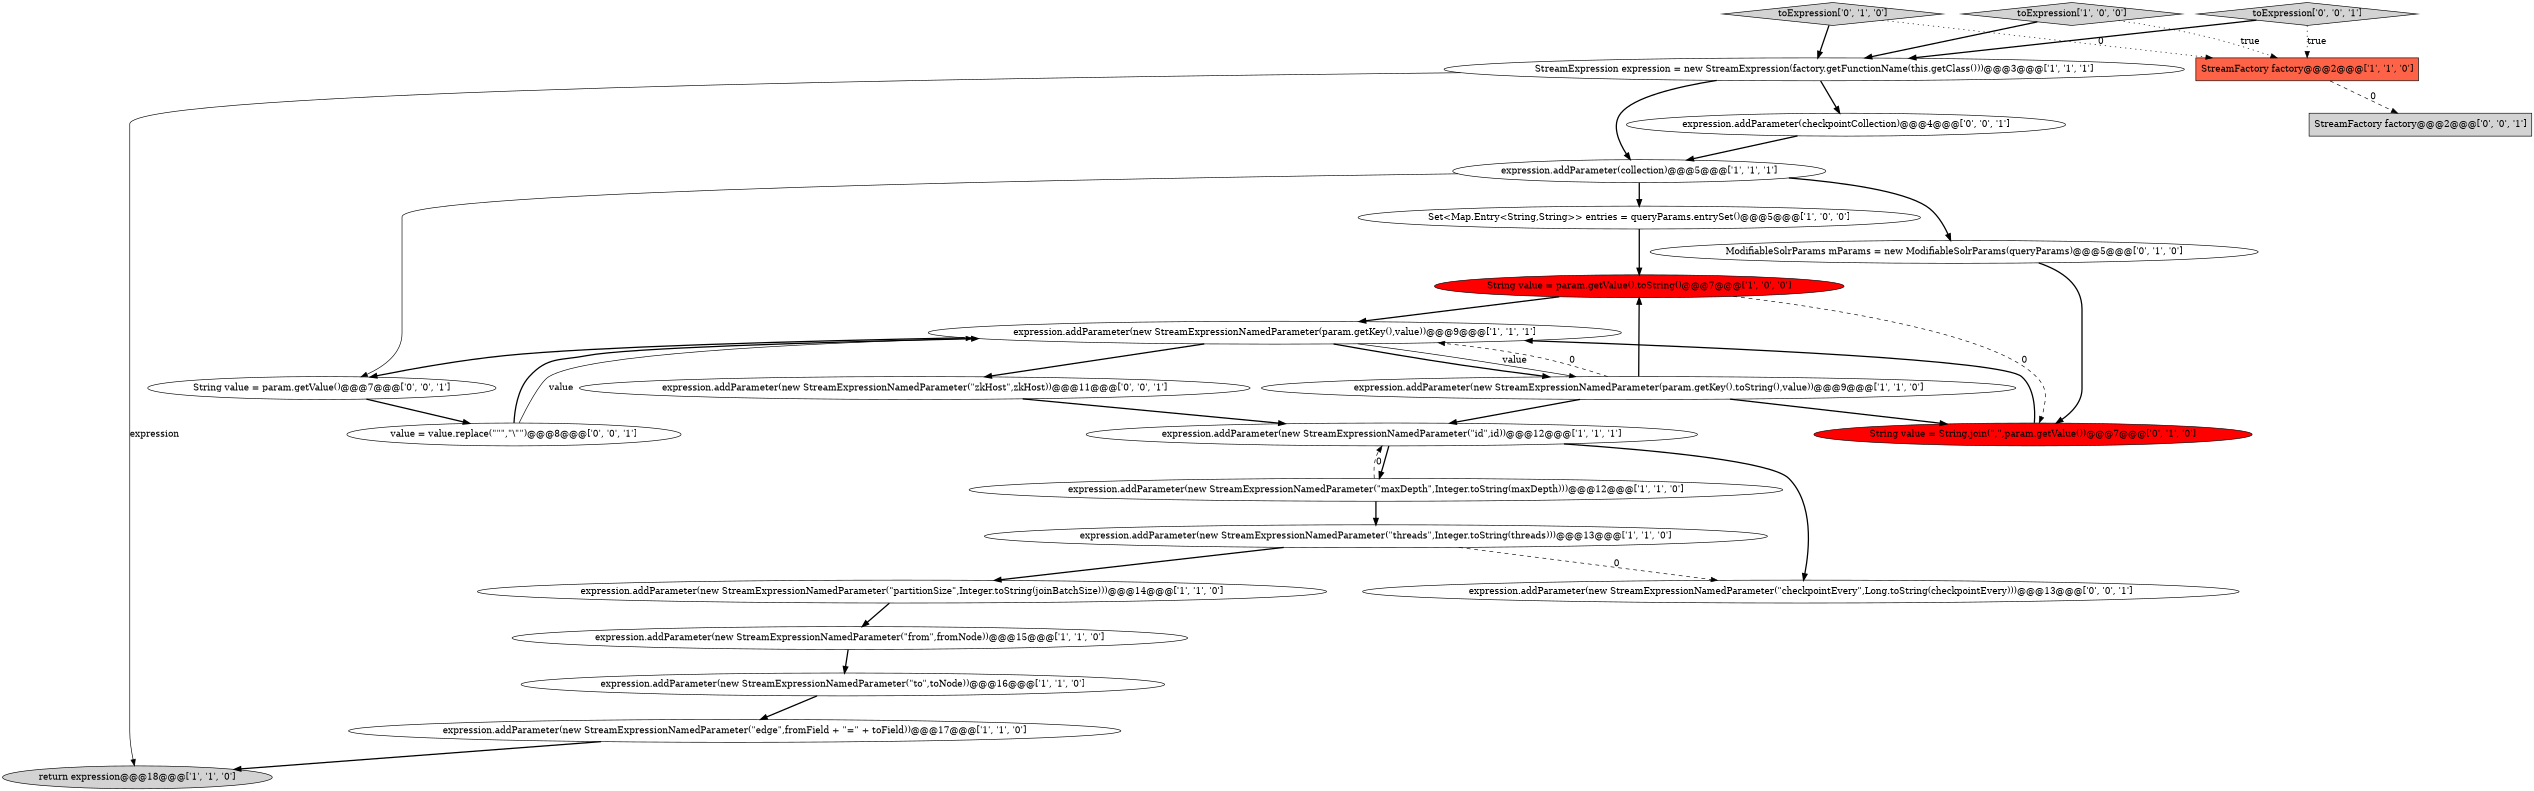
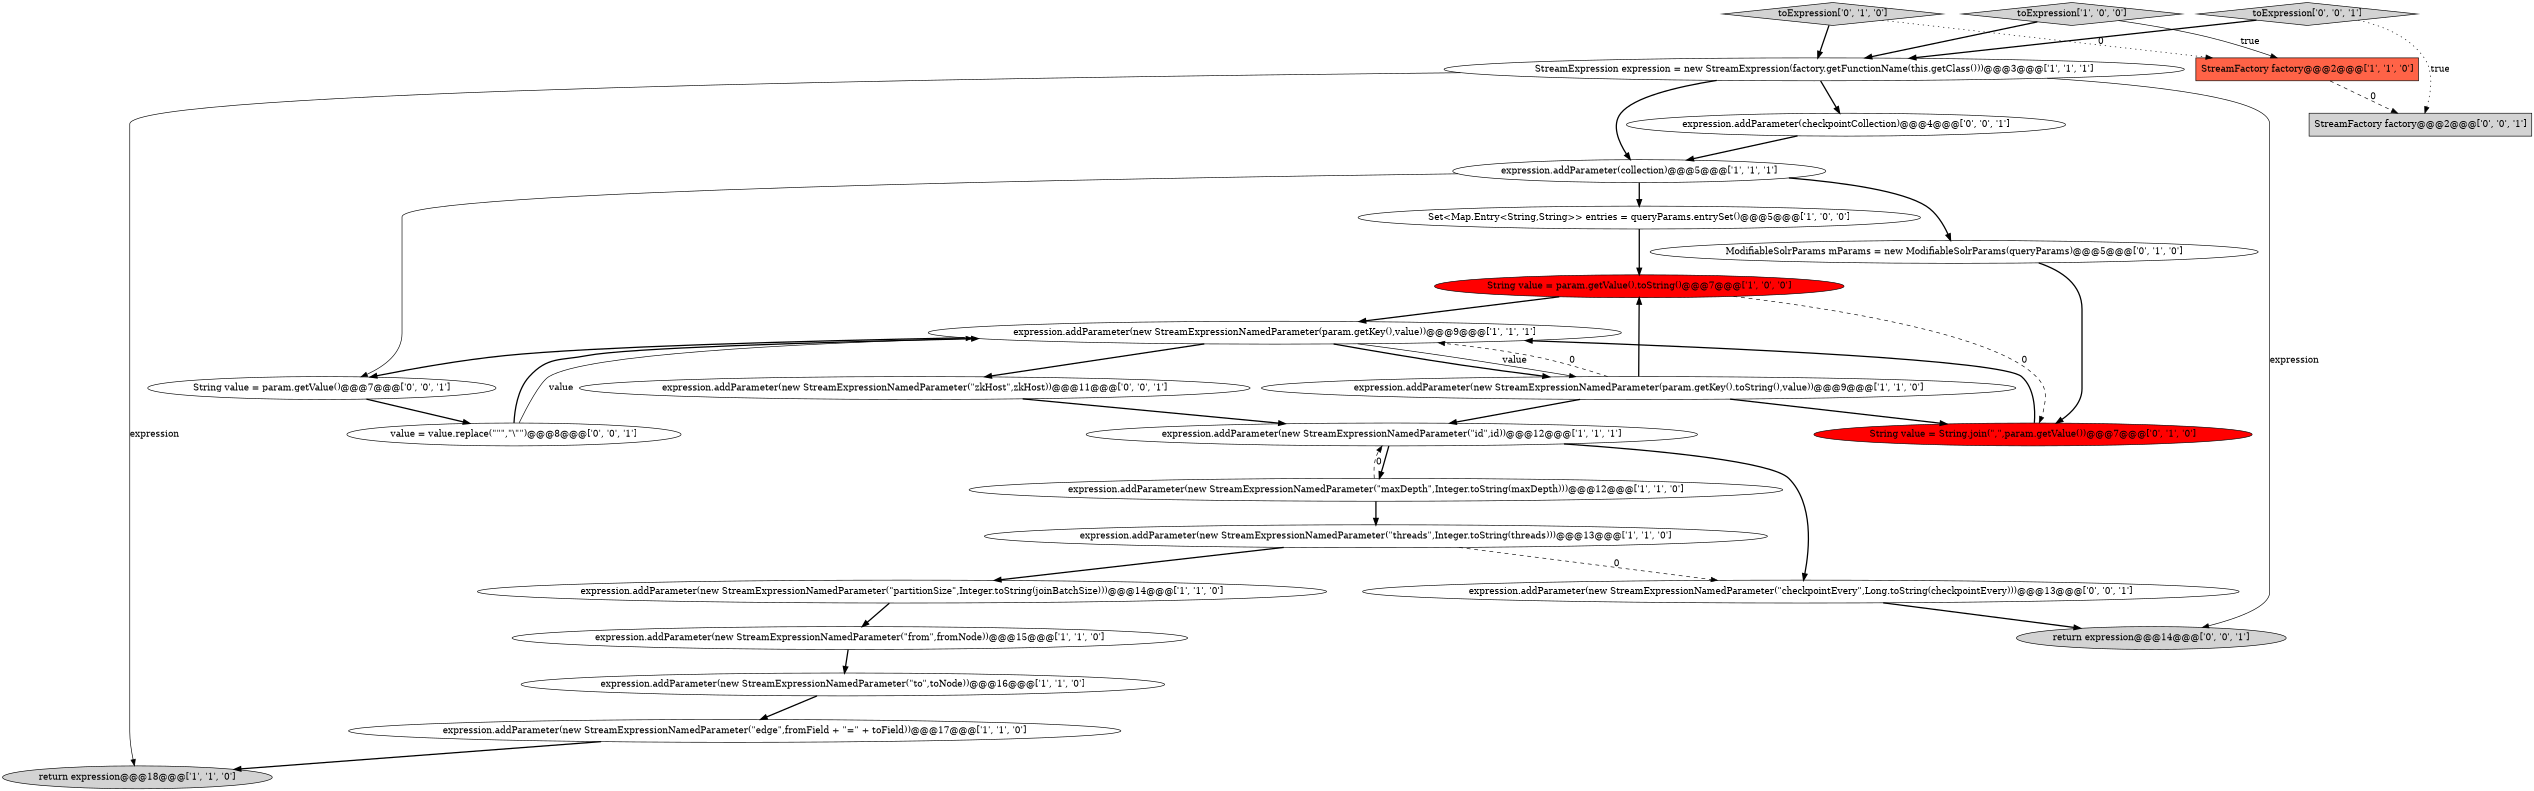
edge "toExpression['1', '0', '0']" -> "StreamFactory factory@@@2@@@['1', '1', '0']": style dotted -> solid
edge "toExpression['0', '0', '1']" -> "StreamFactory factory@@@2@@@['1', '1', '0']": now "toExpression['0', '0', '1']" -> "StreamFactory factory@@@2@@@['0', '0', '1']"
node "return expression@@@14@@@['0', '0', '1']": added
